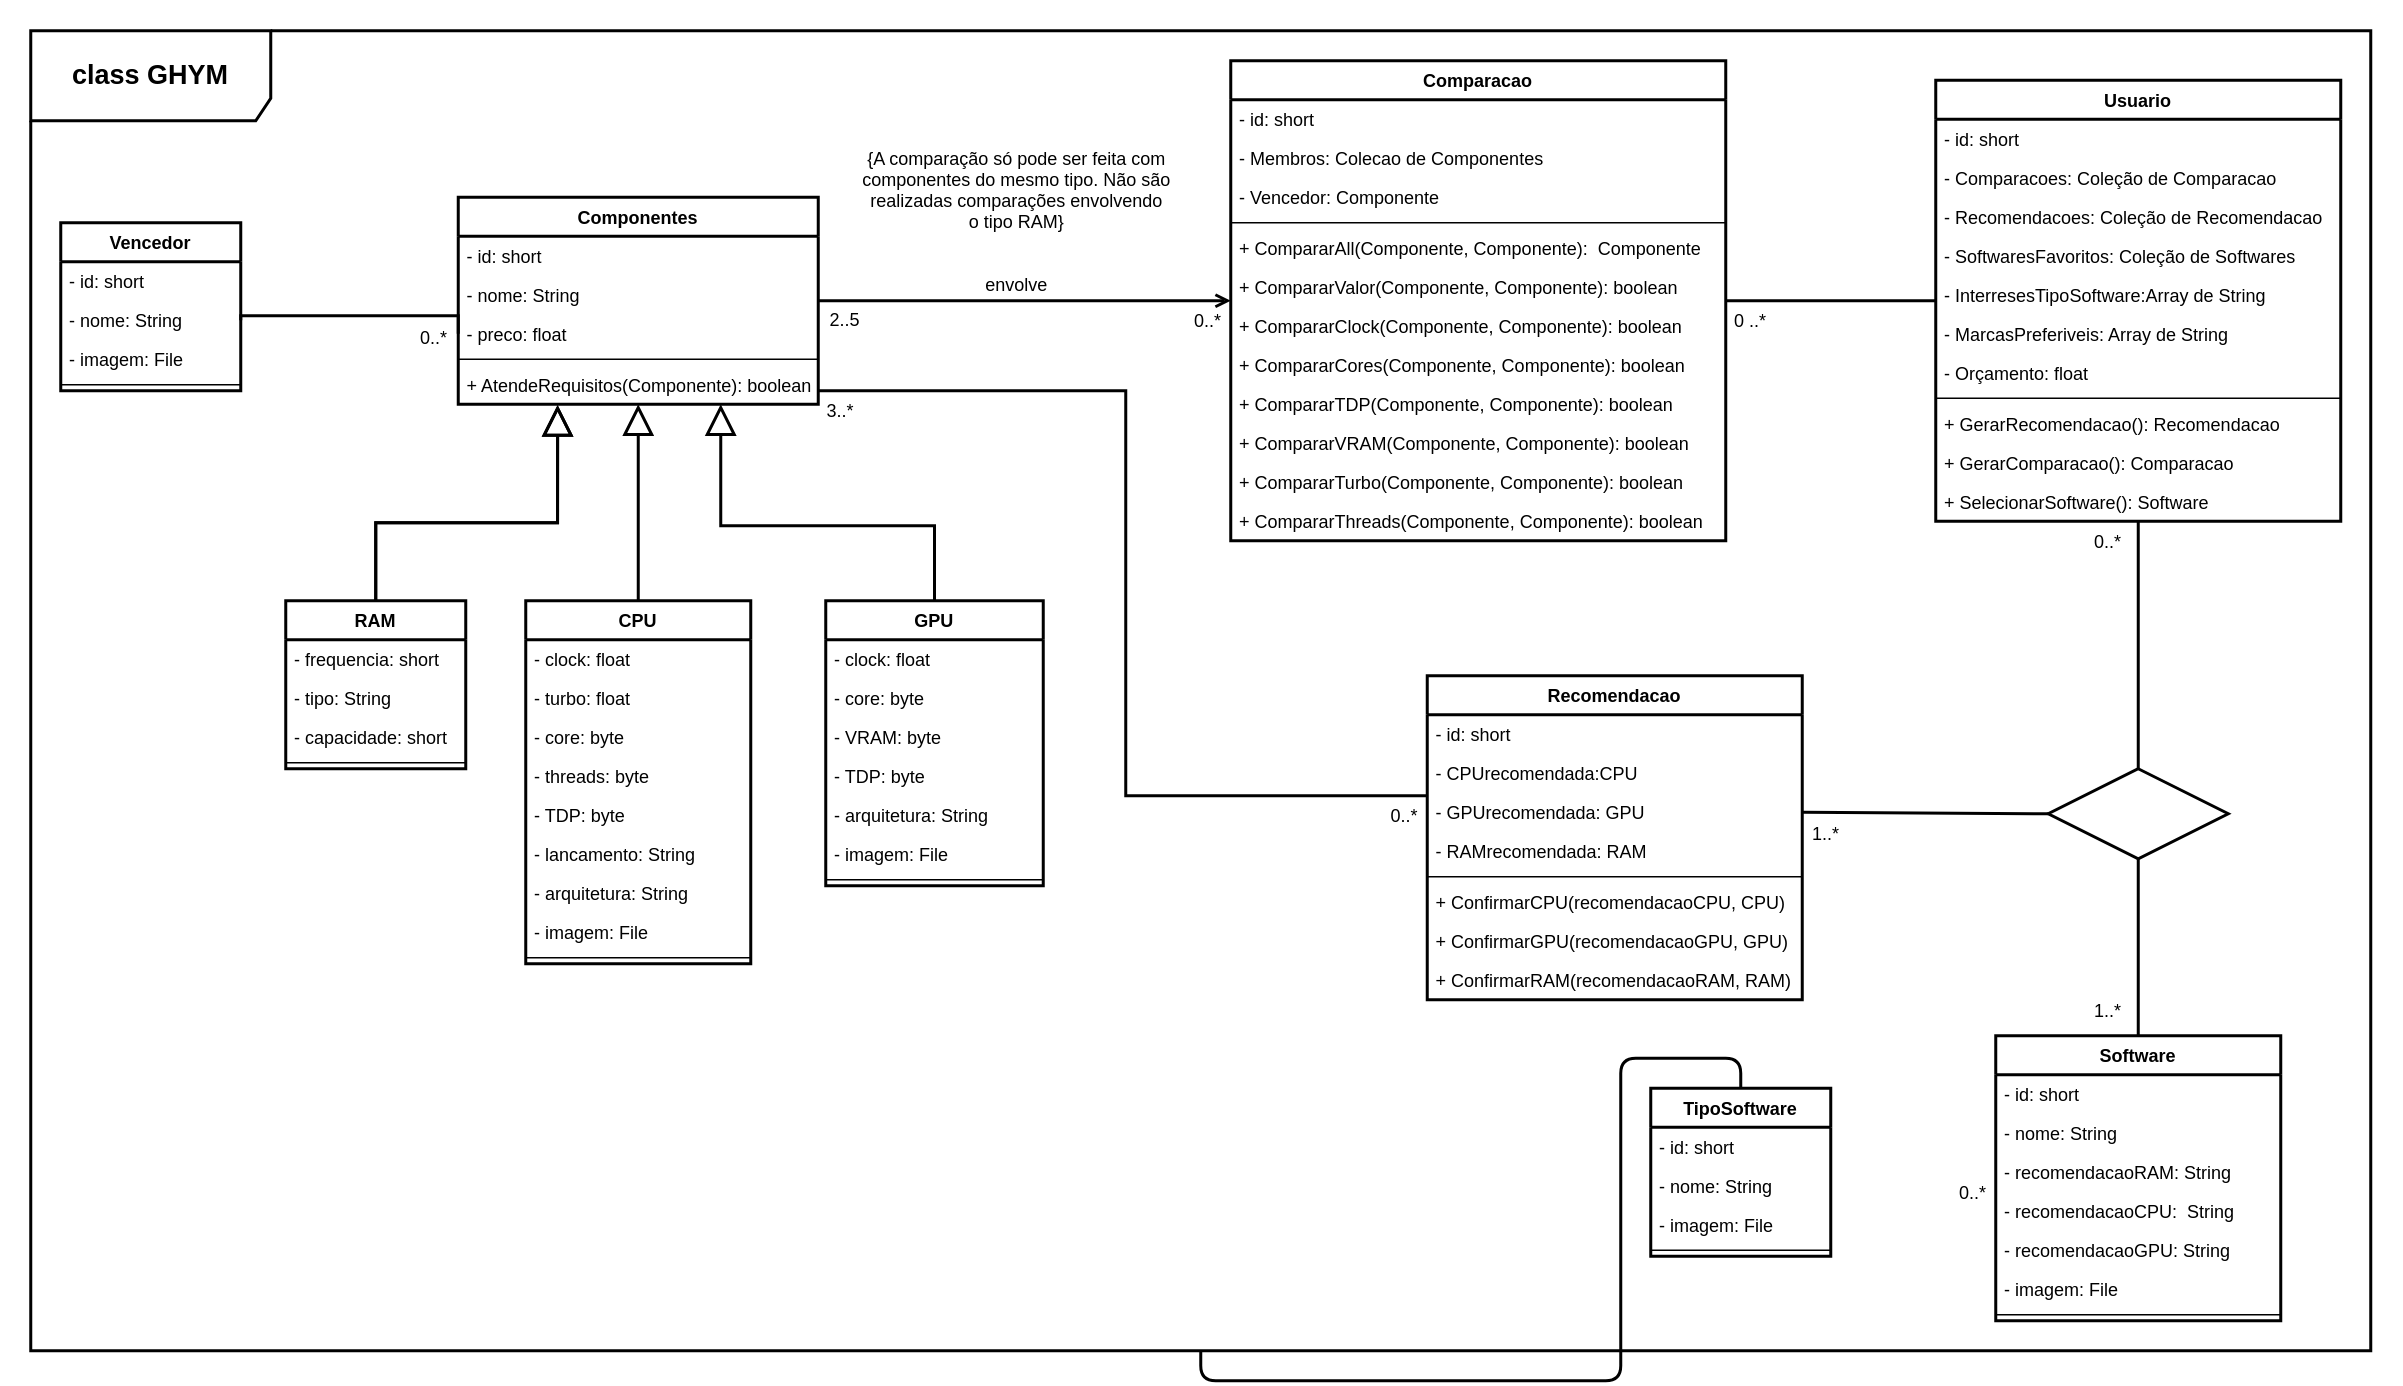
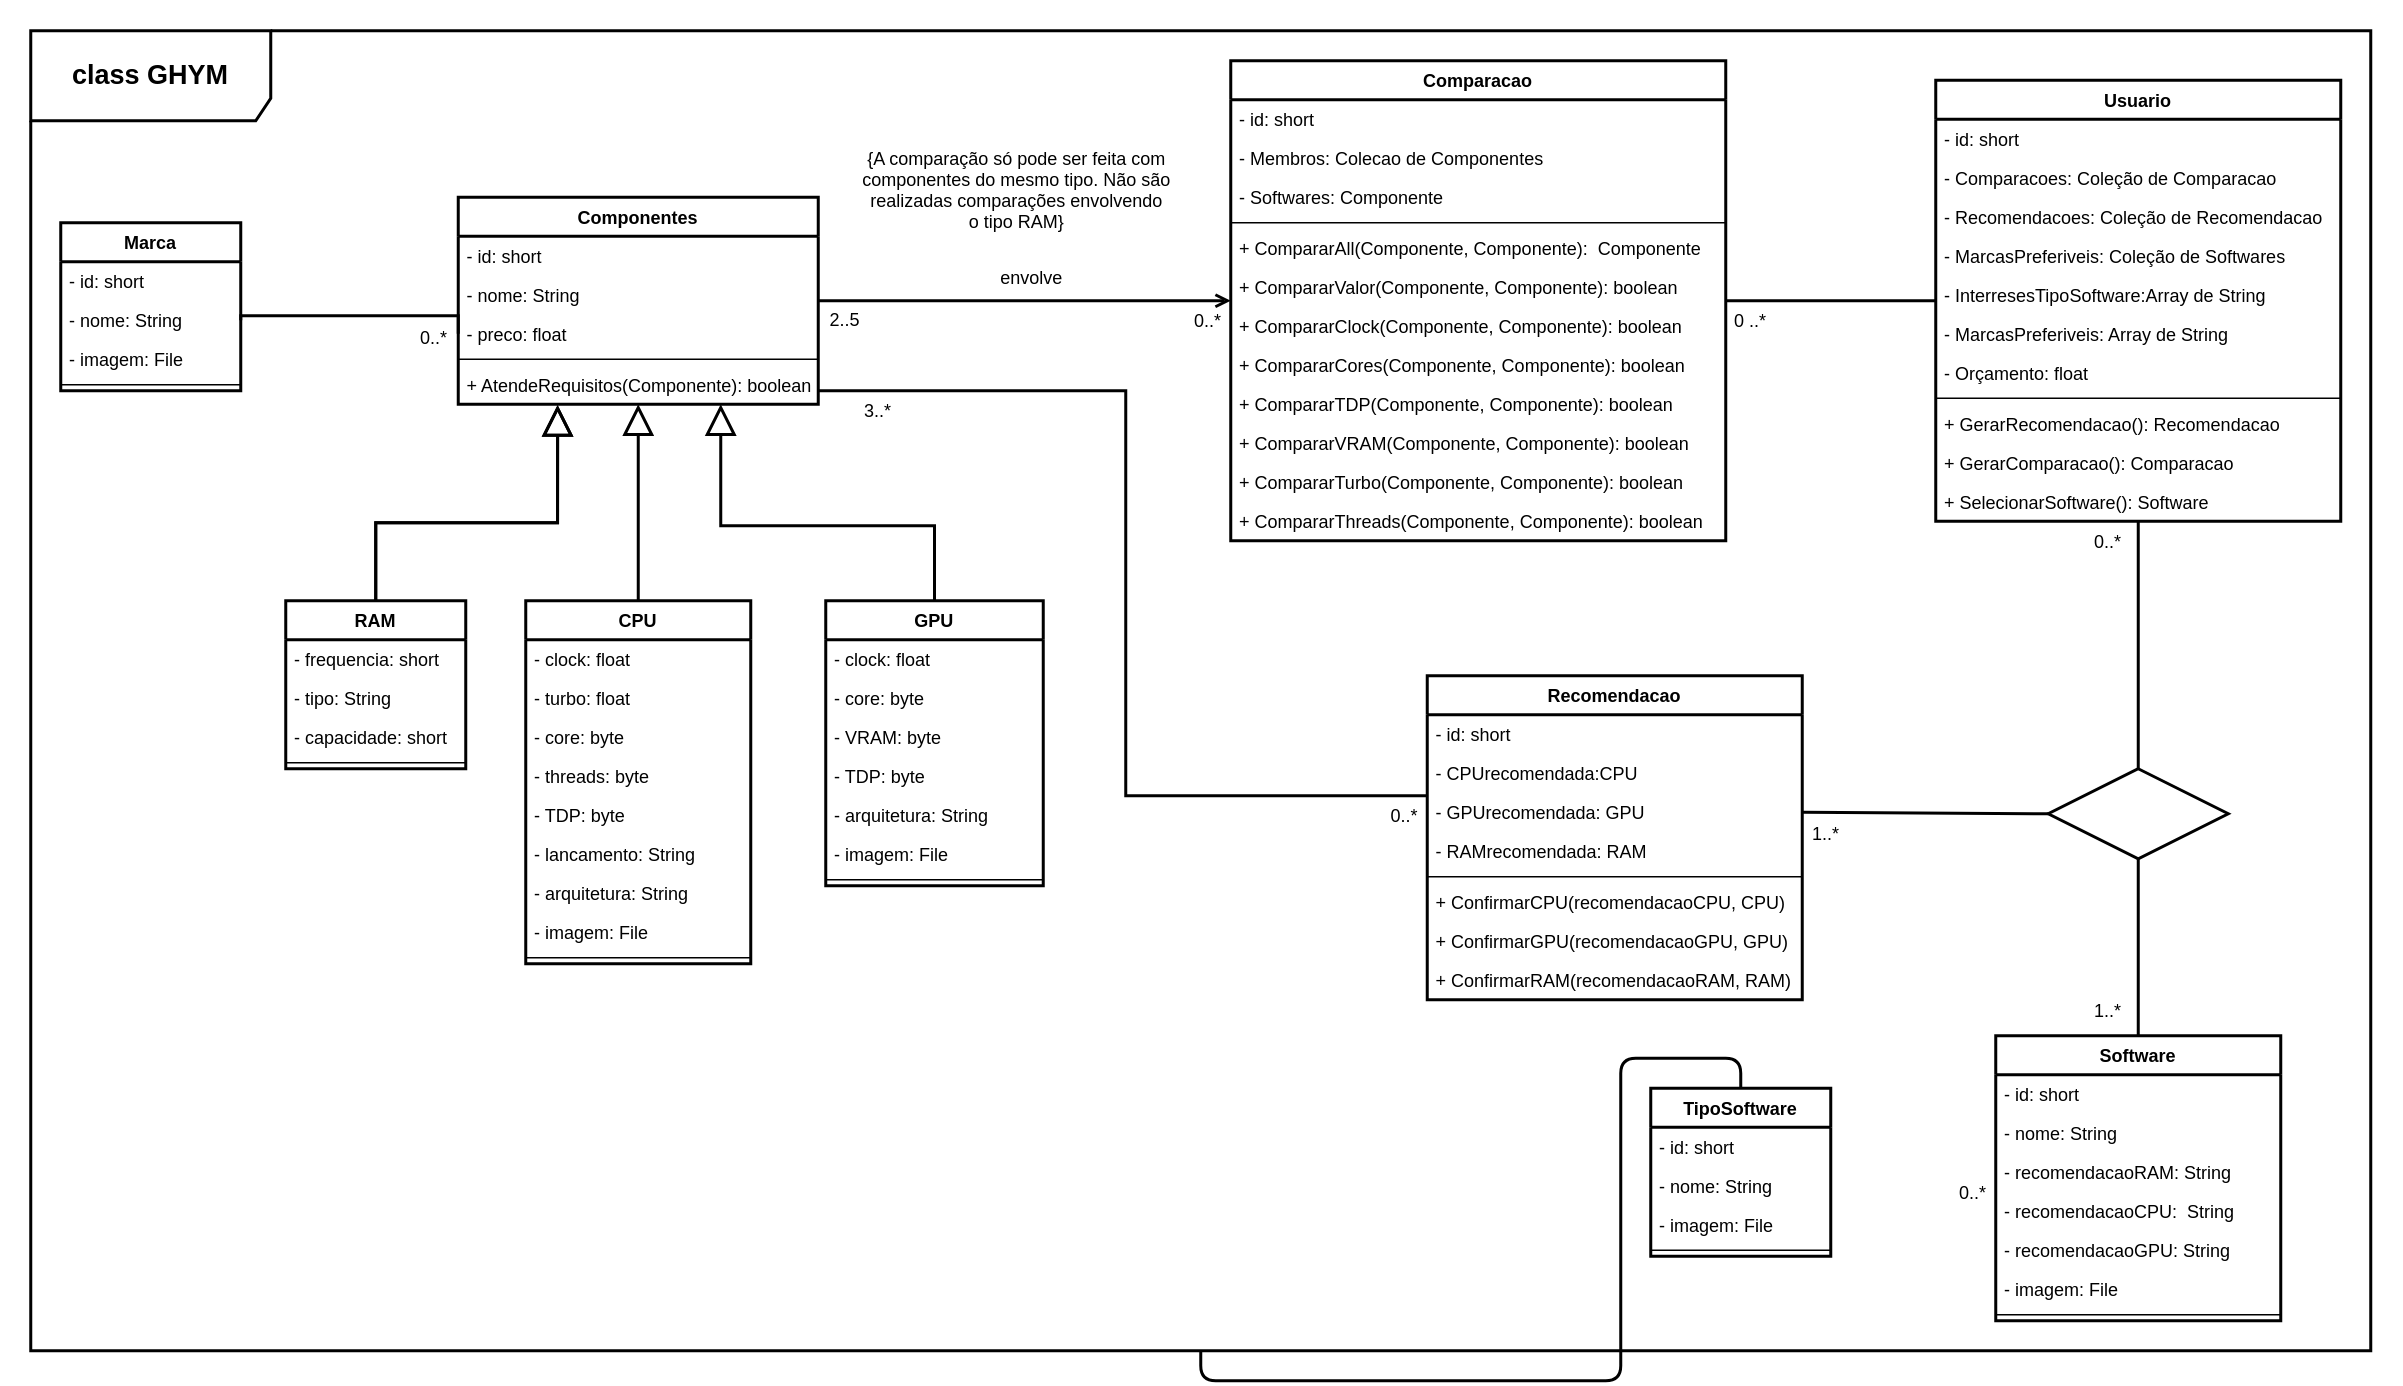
node "- Vencedor: Componente": label "- Vencedor: Componente" -> "- Softwares: Componente"
node "Vencedor": label "Vencedor" -> "Marca"
node "- SoftwaresFavoritos: Coleção de Softwares": label "- SoftwaresFavoritos: Coleção de Softwares" -> "- MarcasPreferiveis: Coleção de Softwares"
node "envolve": moved (1017, 280) -> (1032, 272)
node "3..*": moved (848, 413) -> (886, 413)
